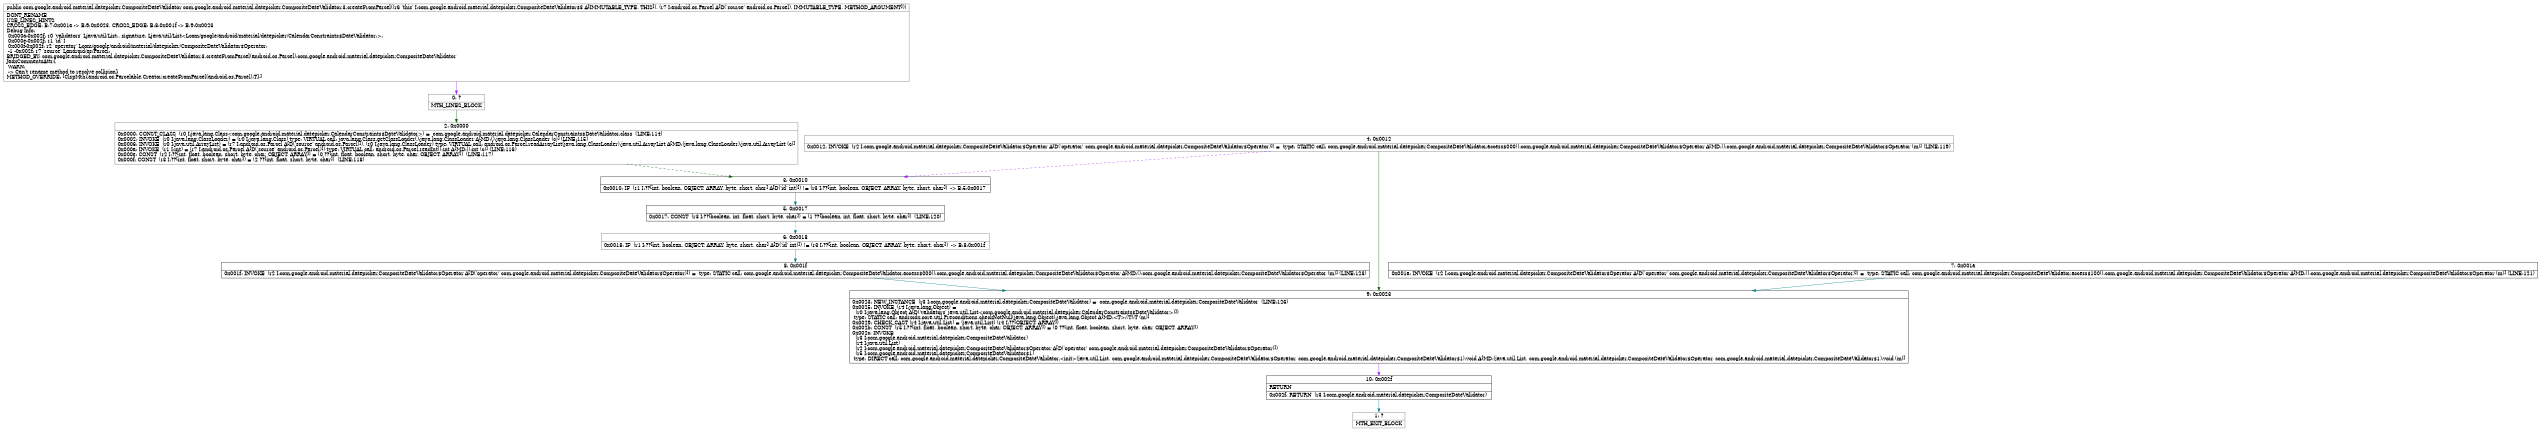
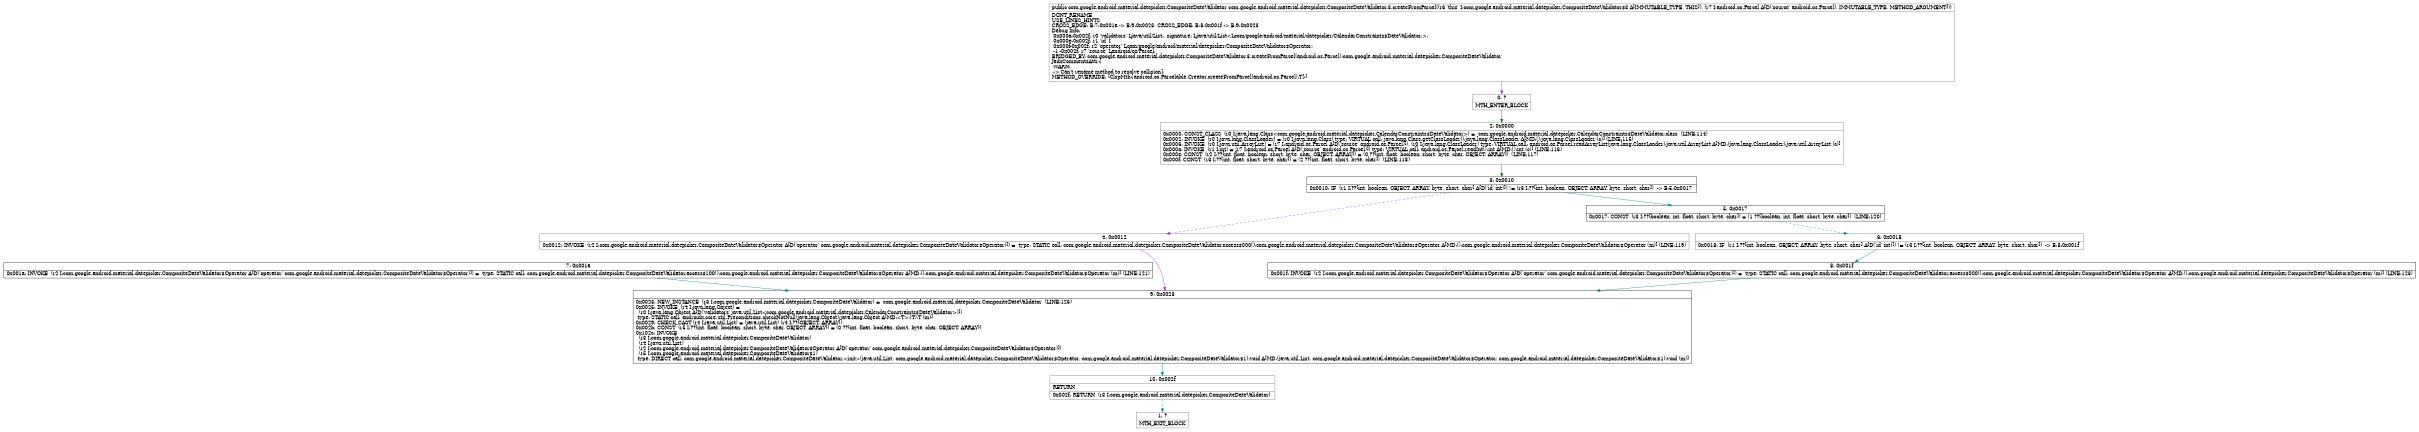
node "0: ?": text "MTH_LINES_BLOCK" -> "MTH_ENTER_BLOCK"
edge "4: 0x0012" -> "3: 0x0010": reversed
edge "2: 0x0000" -> "3: 0x0010": style dashed -> solid
edge "4: 0x0012" -> "9: 0x0023": color darkgreen -> purple
node "9: 0x0023": text "0x002c: INVOKE" -> "0x102c: INVOKE"
edge "9: 0x0023" -> "10: 0x002f": color purple -> teal
node "10: 0x002f": color black -> gray40
edge "10: 0x002f" -> "1: ?": style solid -> dashed
